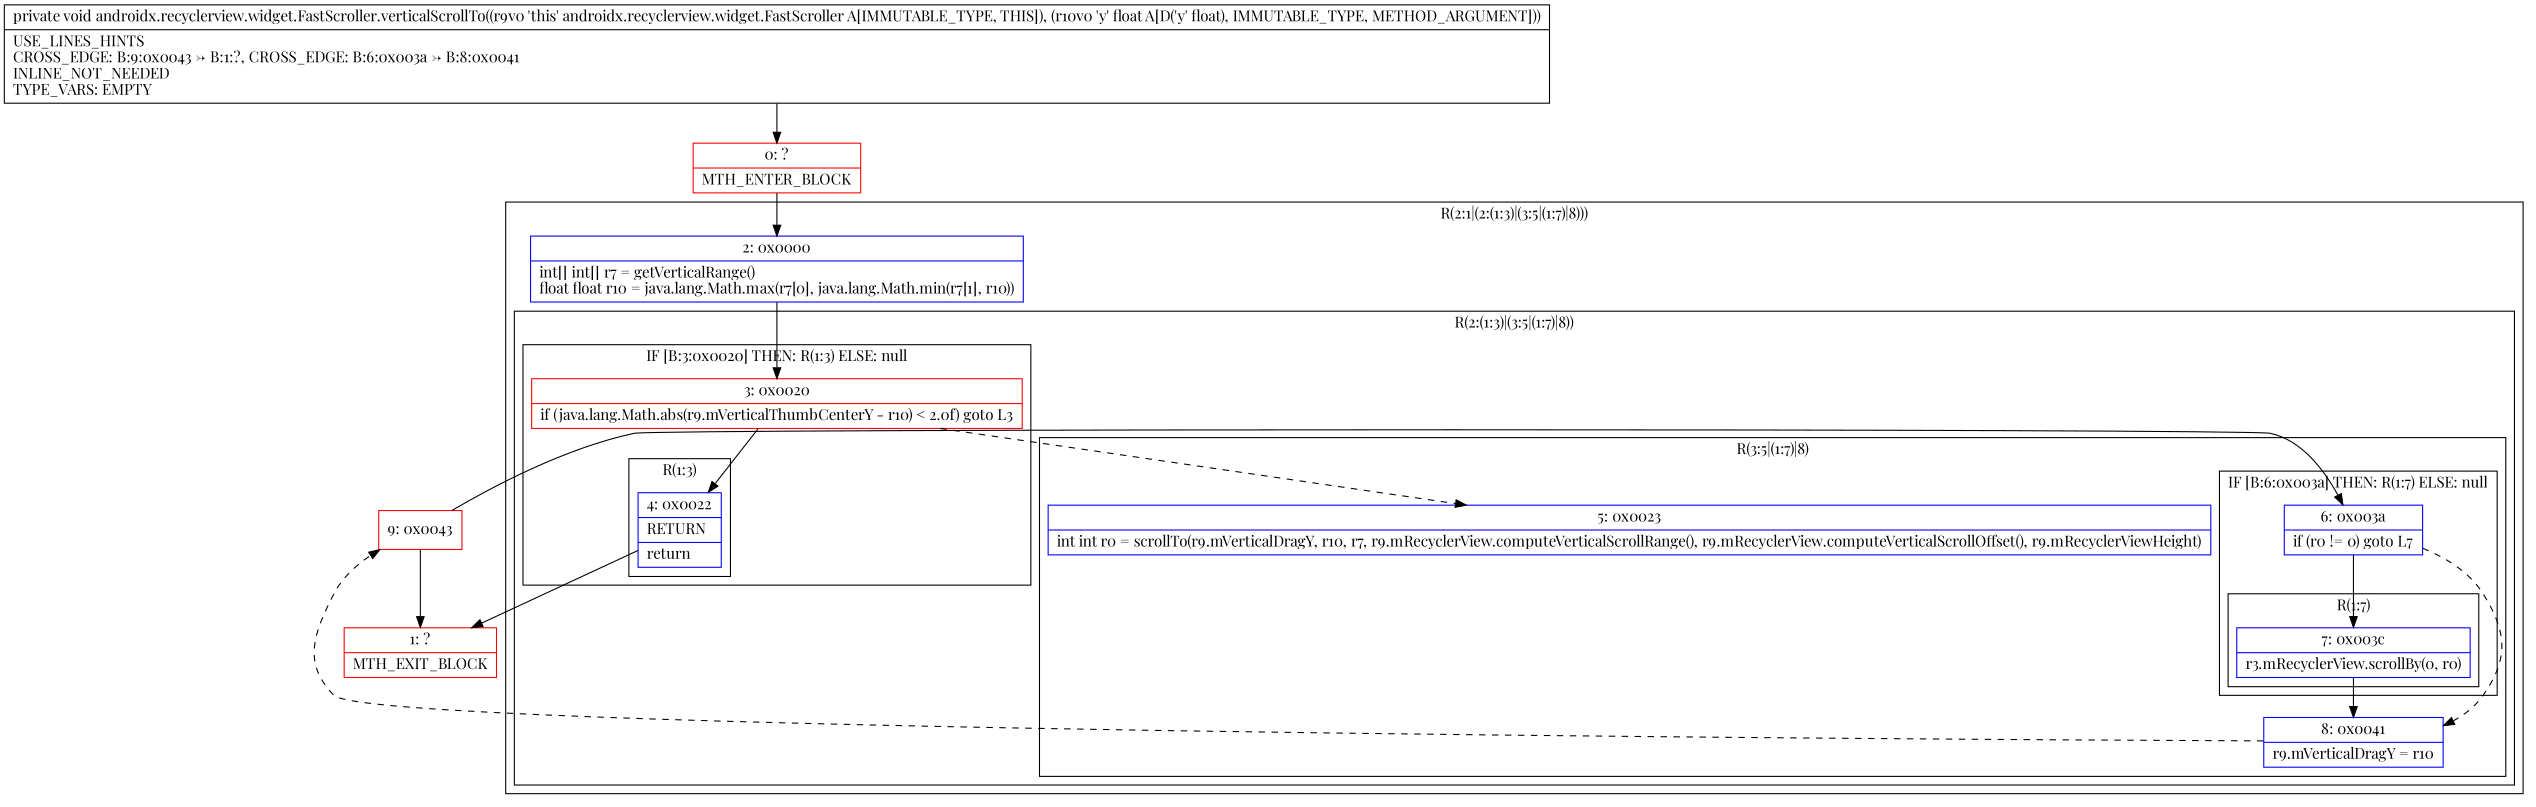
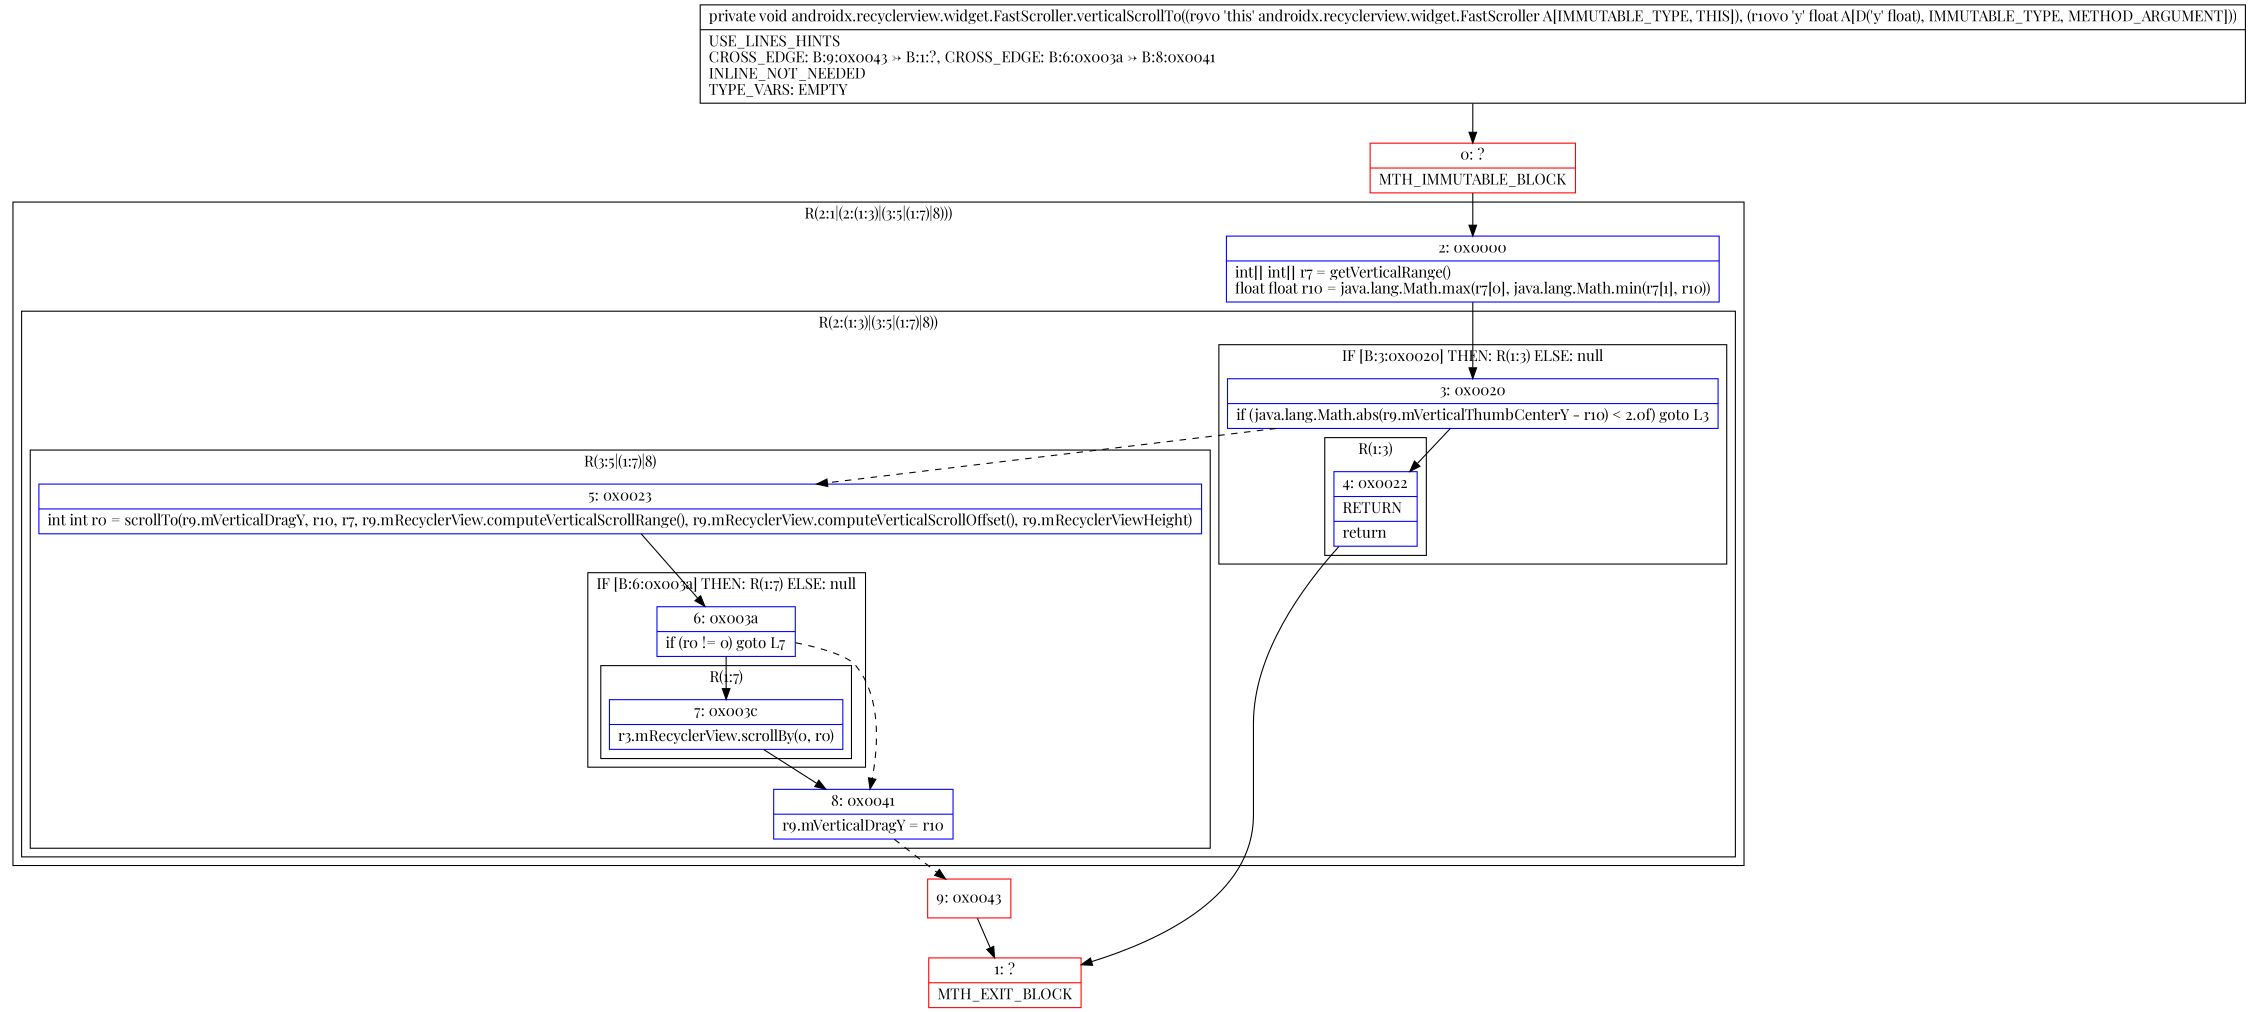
node "0: ?": text "MTH_ENTER_BLOCK" -> "MTH_IMMUTABLE_BLOCK"
node "3: 0x0020": color red -> blue
edge "9: 0x0043" -> "6: 0x003a": now "5: 0x0023" -> "6: 0x003a"
